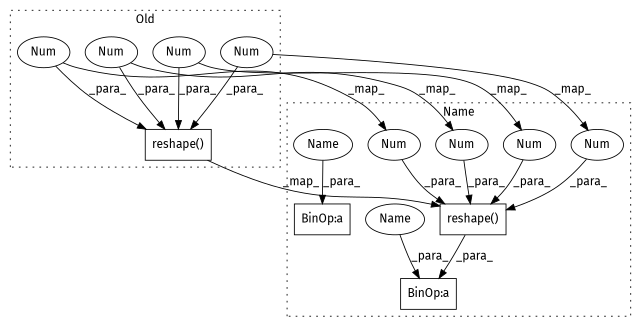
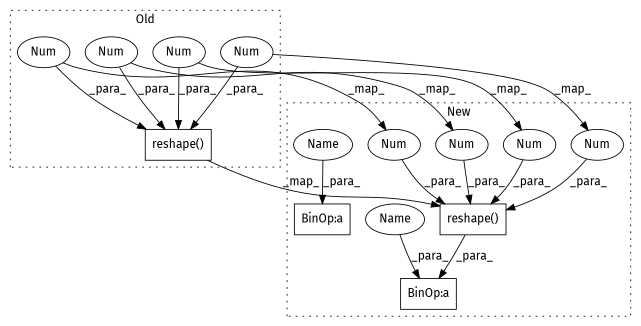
cluster "Name": label "Name" -> "New"
